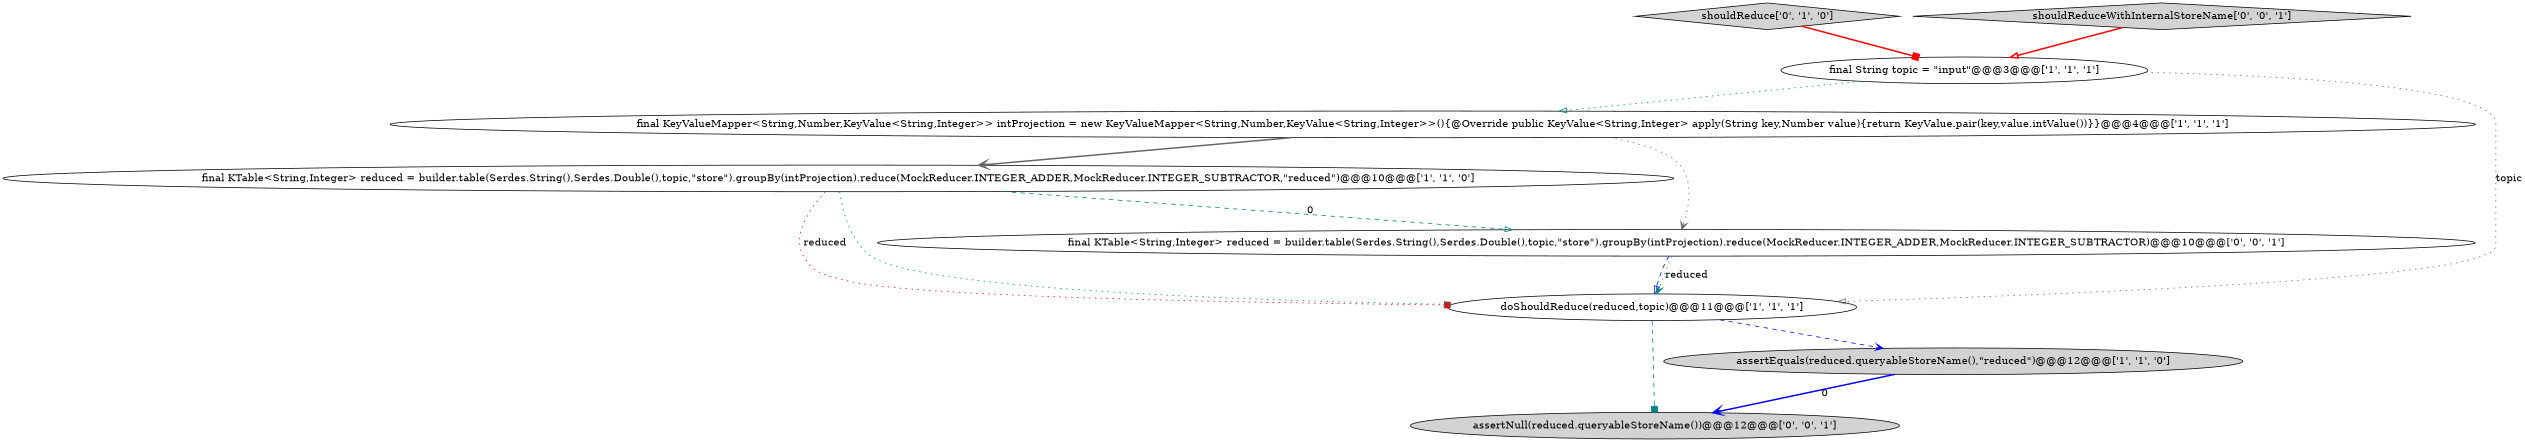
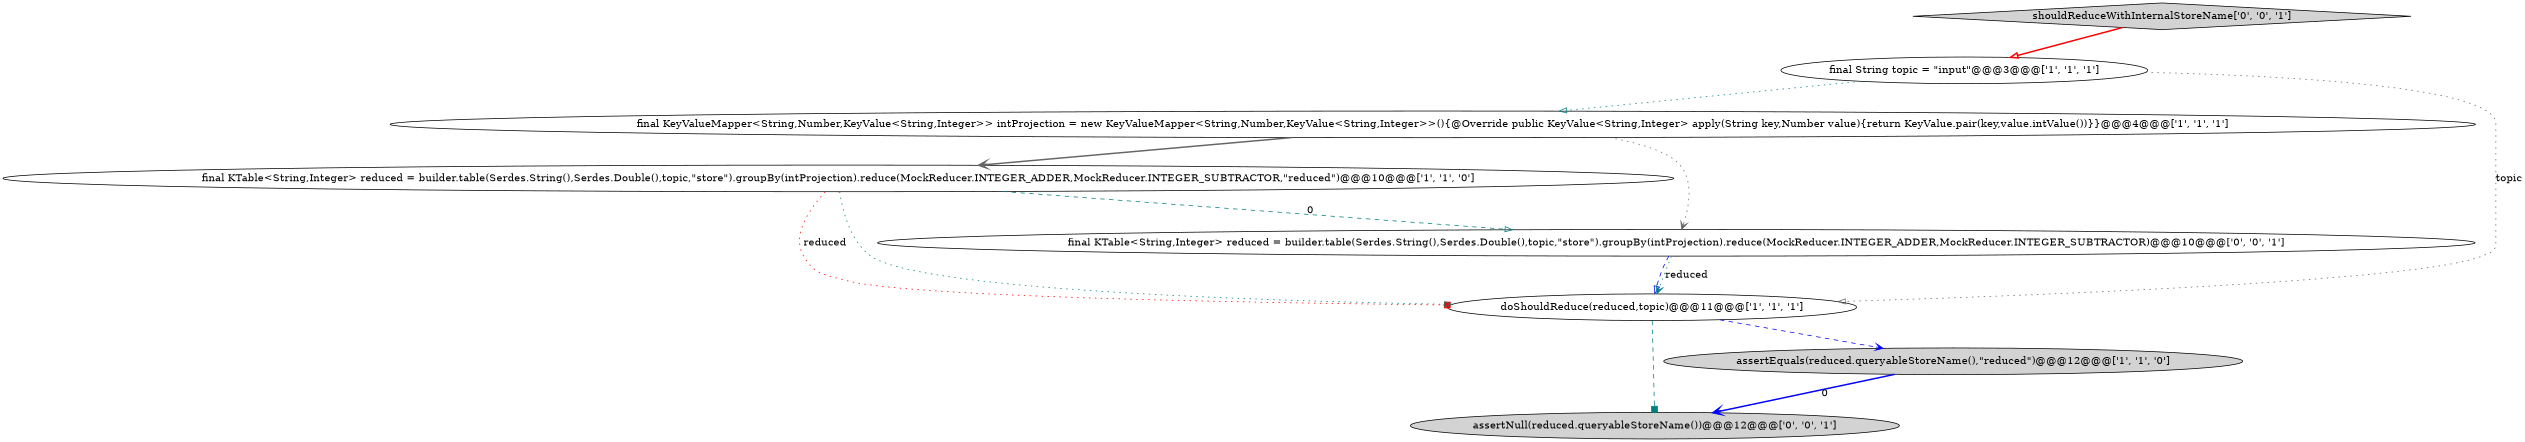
node "shouldReduce['0', '1', '0']": removed
